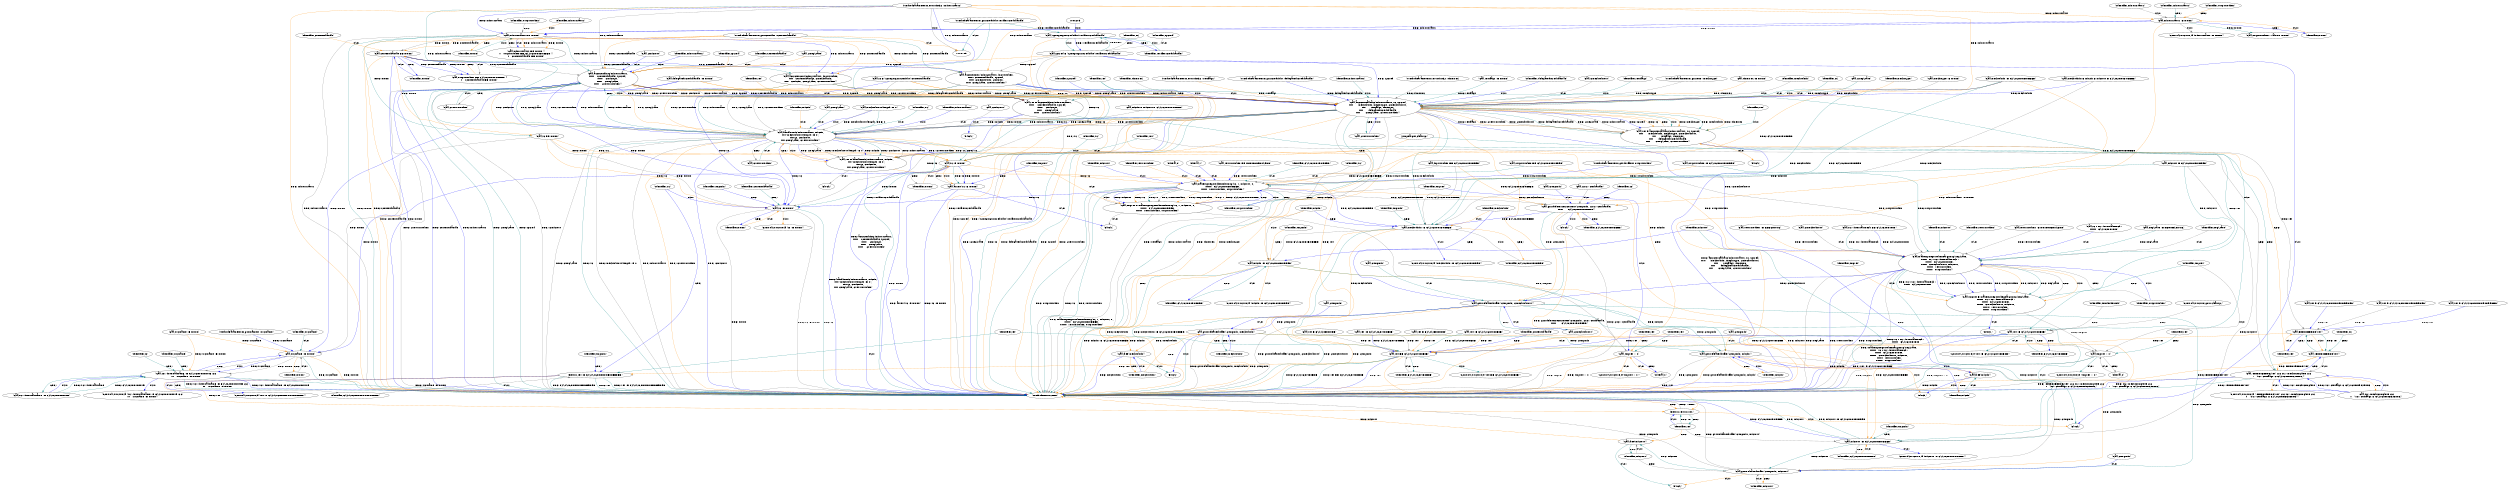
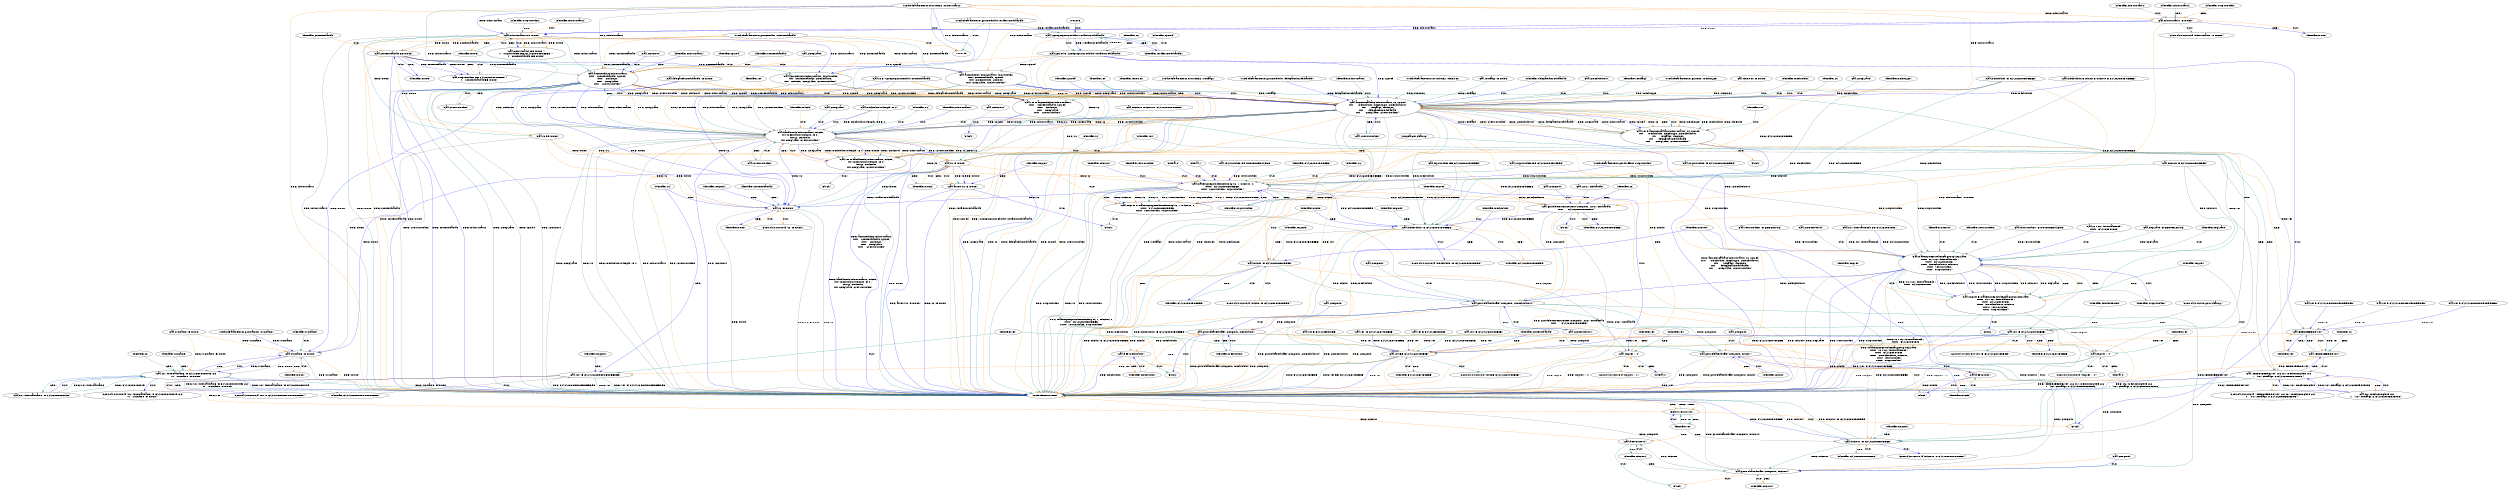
node "(ControlStructure,if (minor_status != HARD))": label "(ControlStructure,if (minor_status != HARD))" -> "(ControlStructure,if (minor_status != NULL))"
node "(Call,output_token->value = NULL)": removed
node "(Call,mech_type != NULL)": removed
edge "(Call,mic_in != GSS_C_NO_BUFFER)" -> "(Call,gss_release_buffer(&tmpmin, mic_in))": now "(Call,mic_in != GSS_C_NO_BUFFER)" -> "(Call,gss_release_buffer(&tmpmin, &mechtok_out))"
edge "(Call,mic_out = GSS_C_NO_BUFFER)" -> "(Call,mic_out != GSS_C_NO_BUFFER)": label "DDG: mic_out" -> "DDG: NULL"
node "(Return,ret != GSS_S_CONTINUE_NEEDED)": label "(Return,ret != GSS_S_CONTINUE_NEEDED)" -> "(Call,ret != GSS_S_CONTINUE_NEEDED)"
